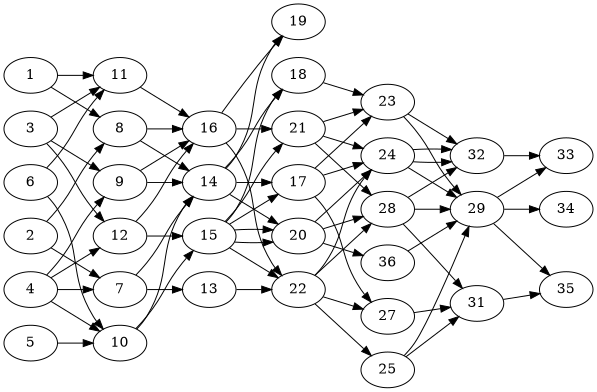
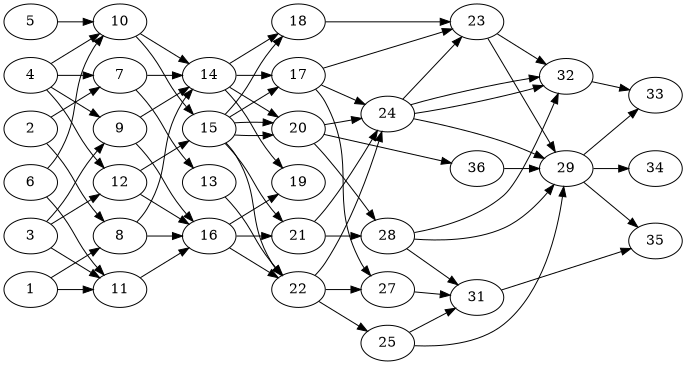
edge "21" -> "23": now "24" -> "23"
edge "22" -> "28": removed
